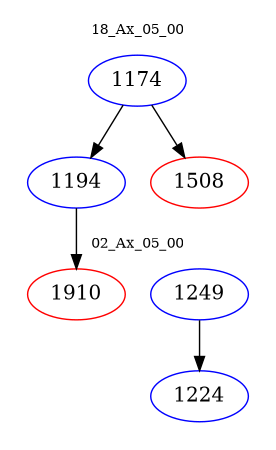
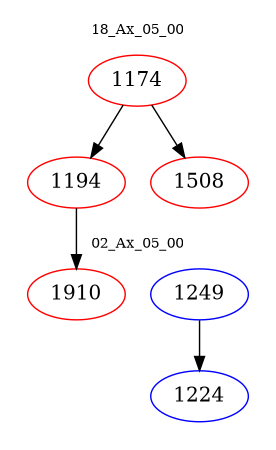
node "1174": color blue -> red
node "1194": color blue -> red
